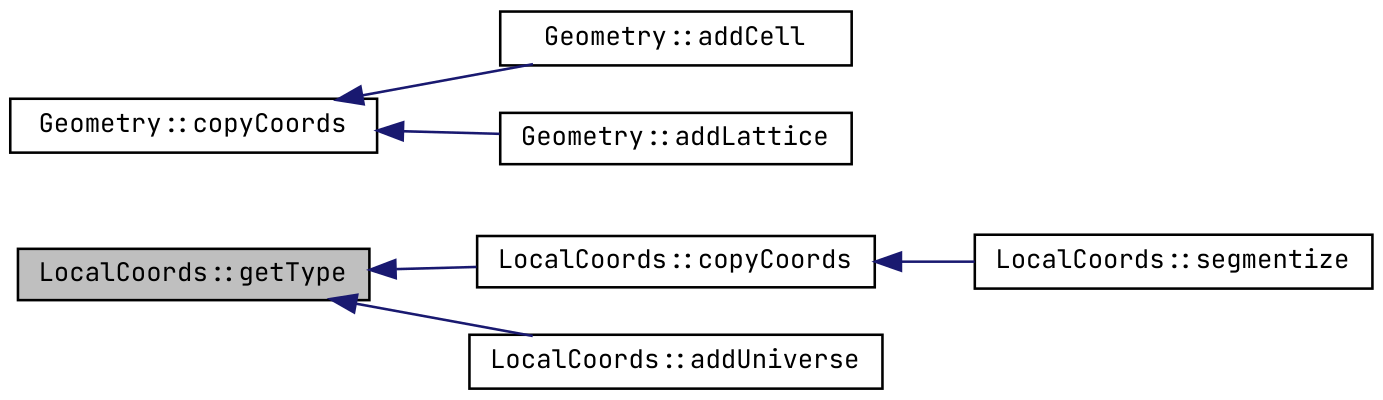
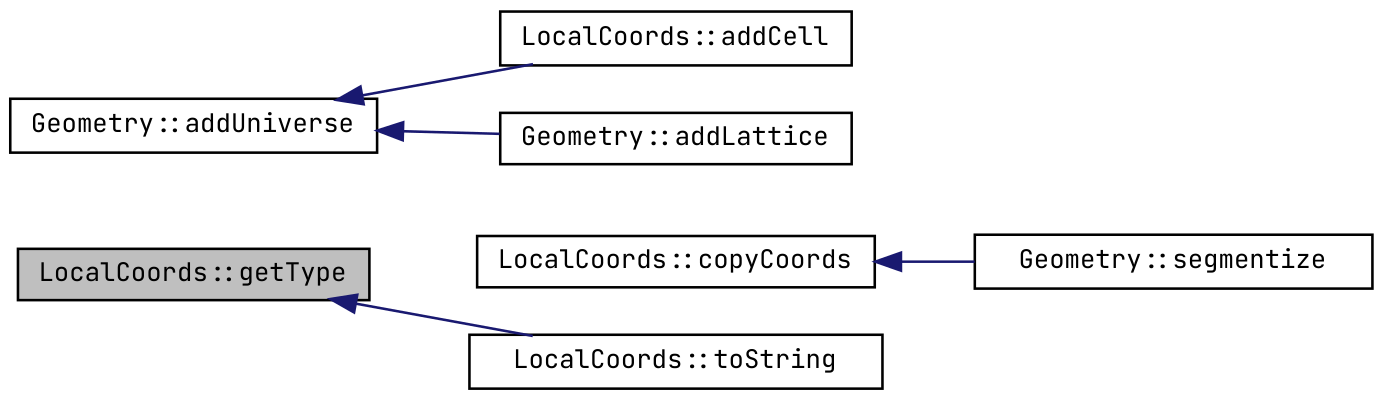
node "Geometry::addCell": label "Geometry::addCell" -> "LocalCoords::addCell"
node "Geometry::copyCoords": label "Geometry::copyCoords" -> "Geometry::addUniverse"
node "LocalCoords::segmentize": label "LocalCoords::segmentize" -> "Geometry::segmentize"
edge "LocalCoords::copyCoords" -> "LocalCoords::getType": removed
node "LocalCoords::addUniverse": label "LocalCoords::addUniverse" -> "LocalCoords::toString"
